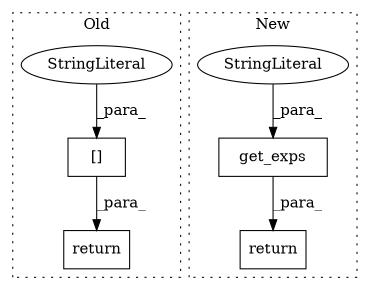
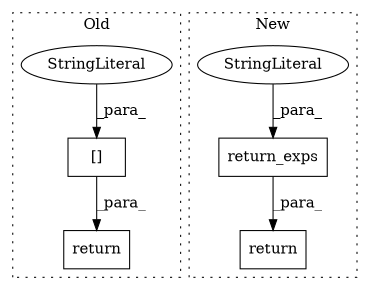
node "get_exps": label "get_exps" -> "return_exps"
